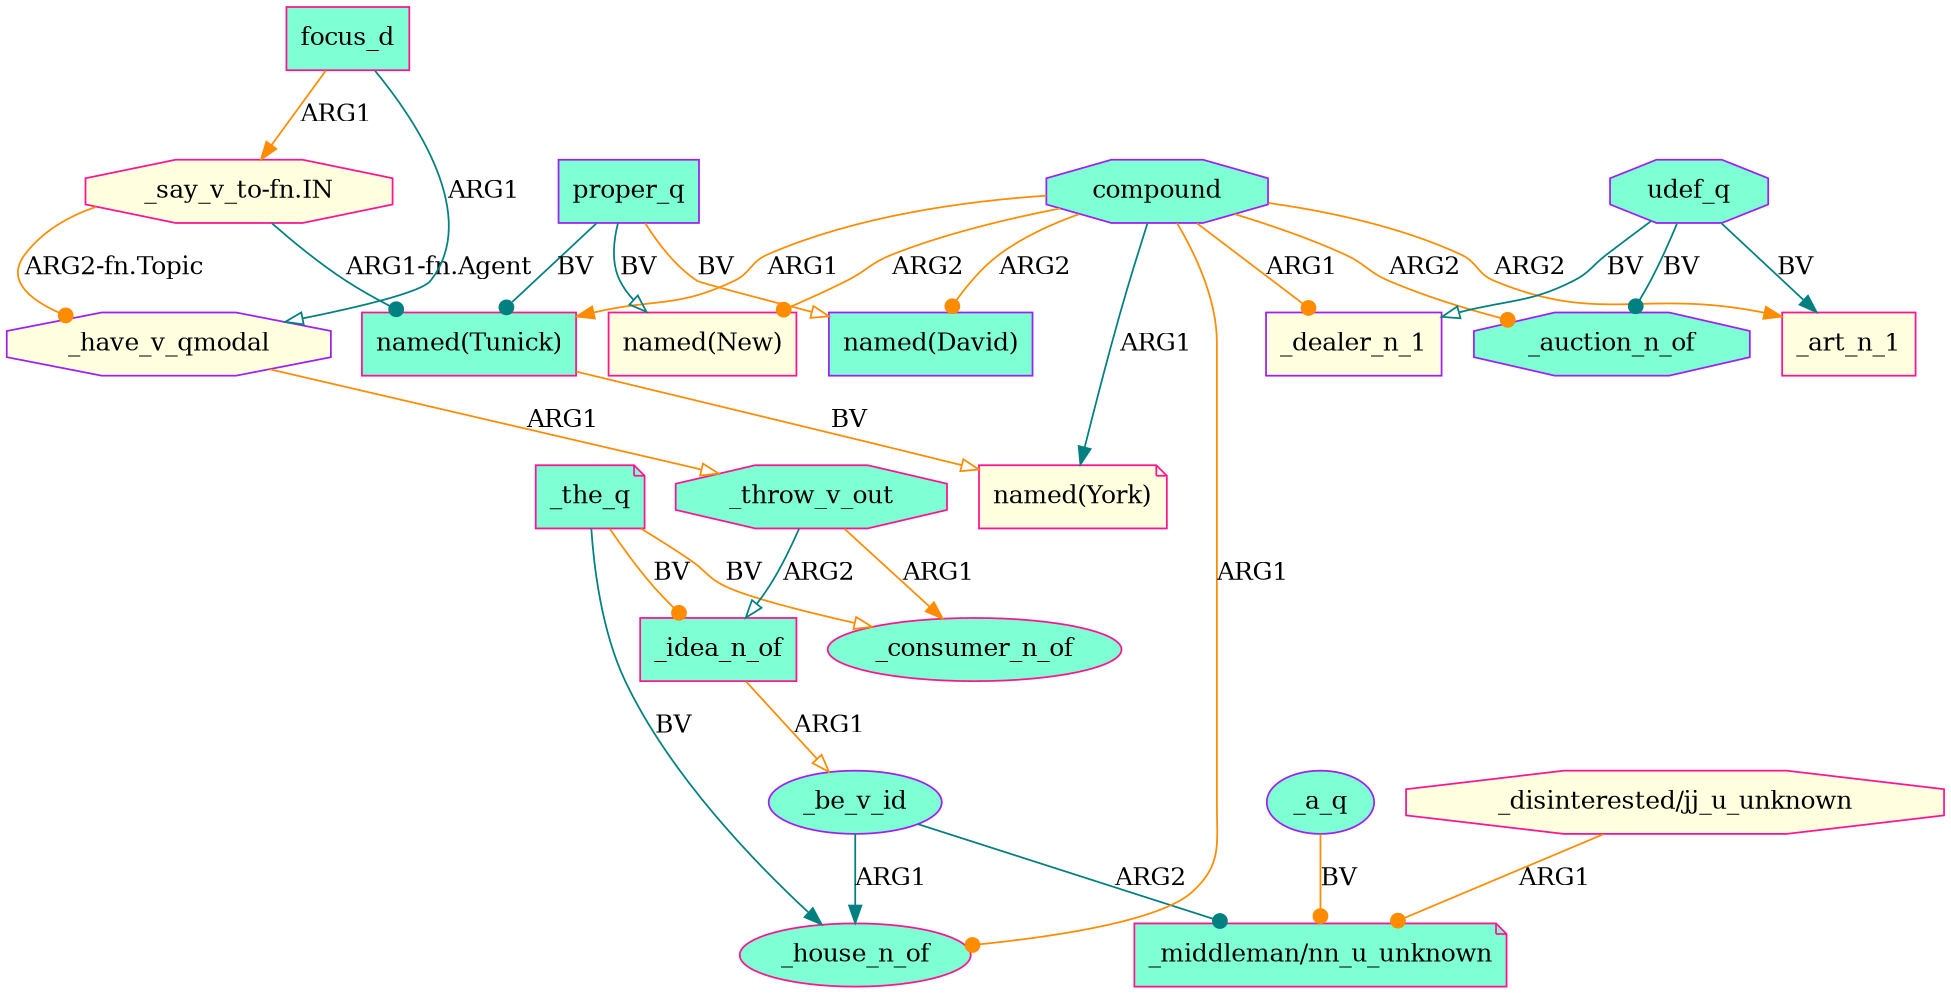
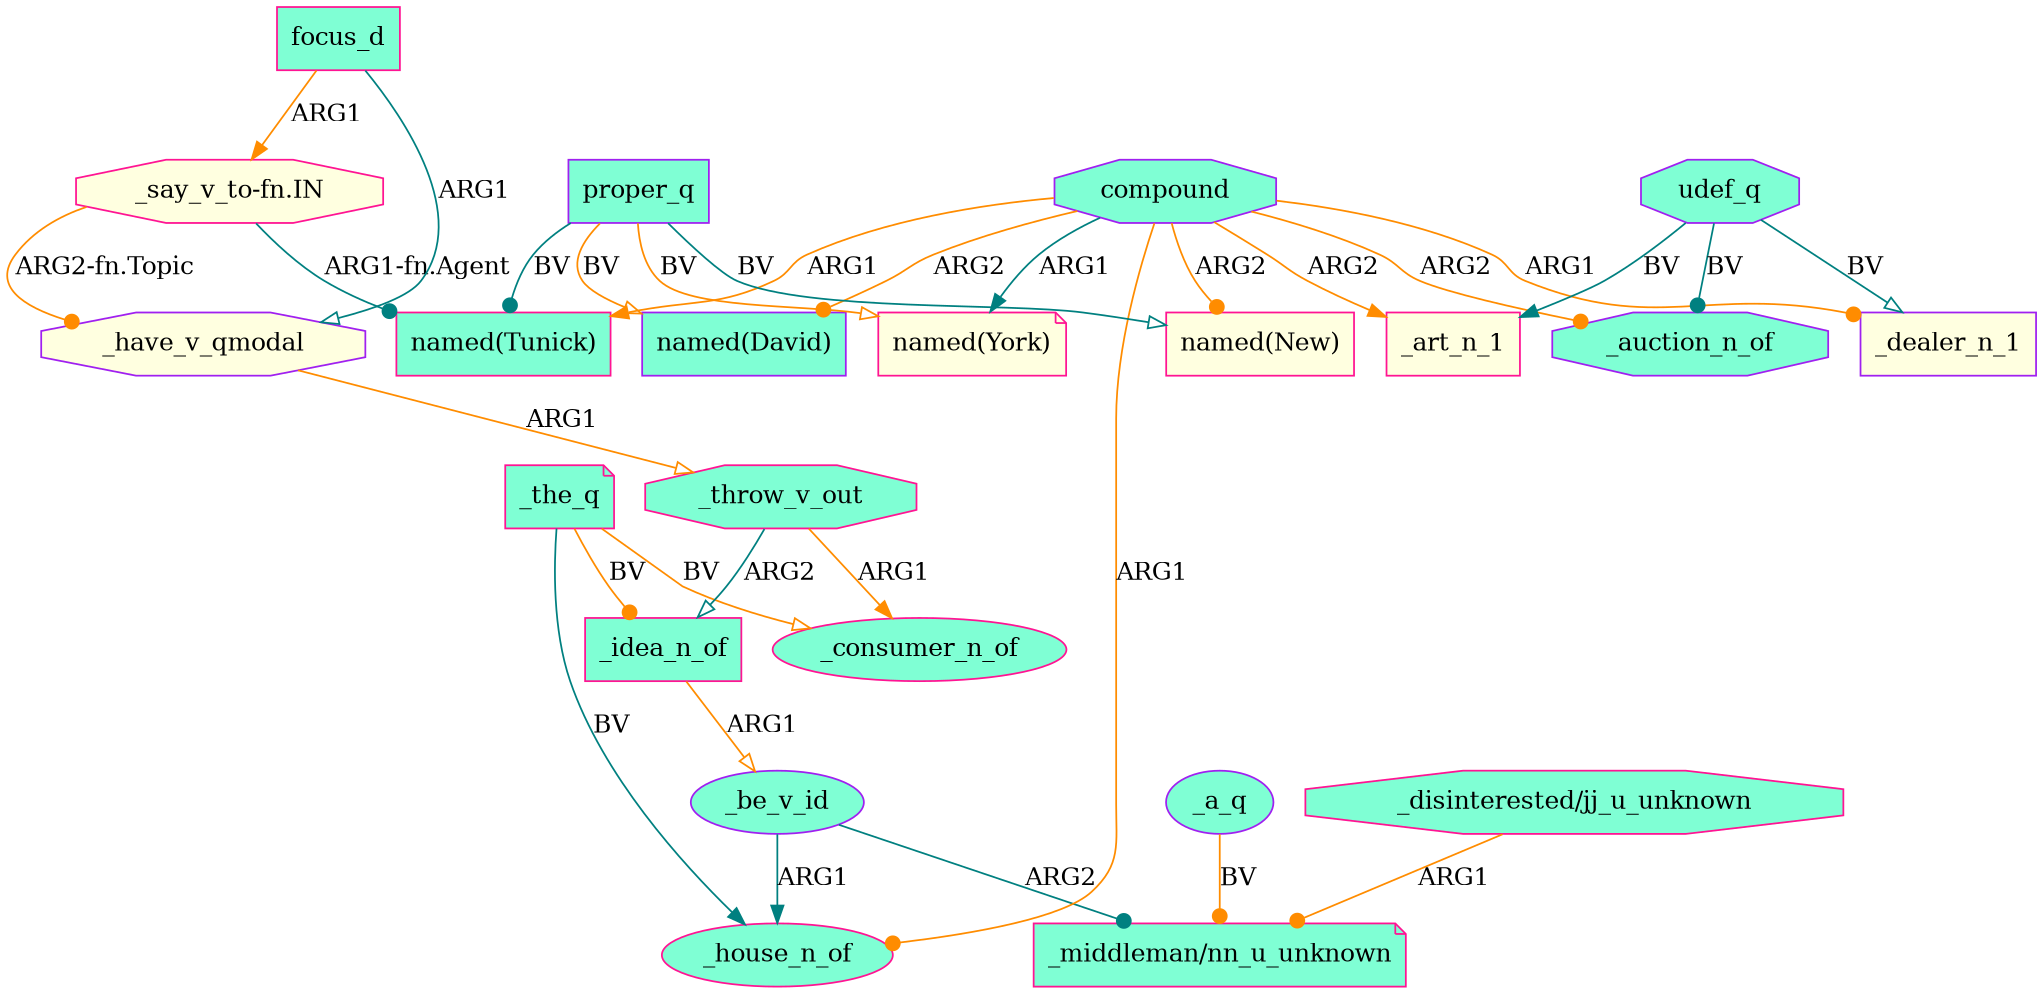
edge "named(Tunick)" -> "named(York)": now "proper_q" -> "named(York)"
node "_disinterested/jj_u_unknown": fillcolor lightyellow -> aquamarine
